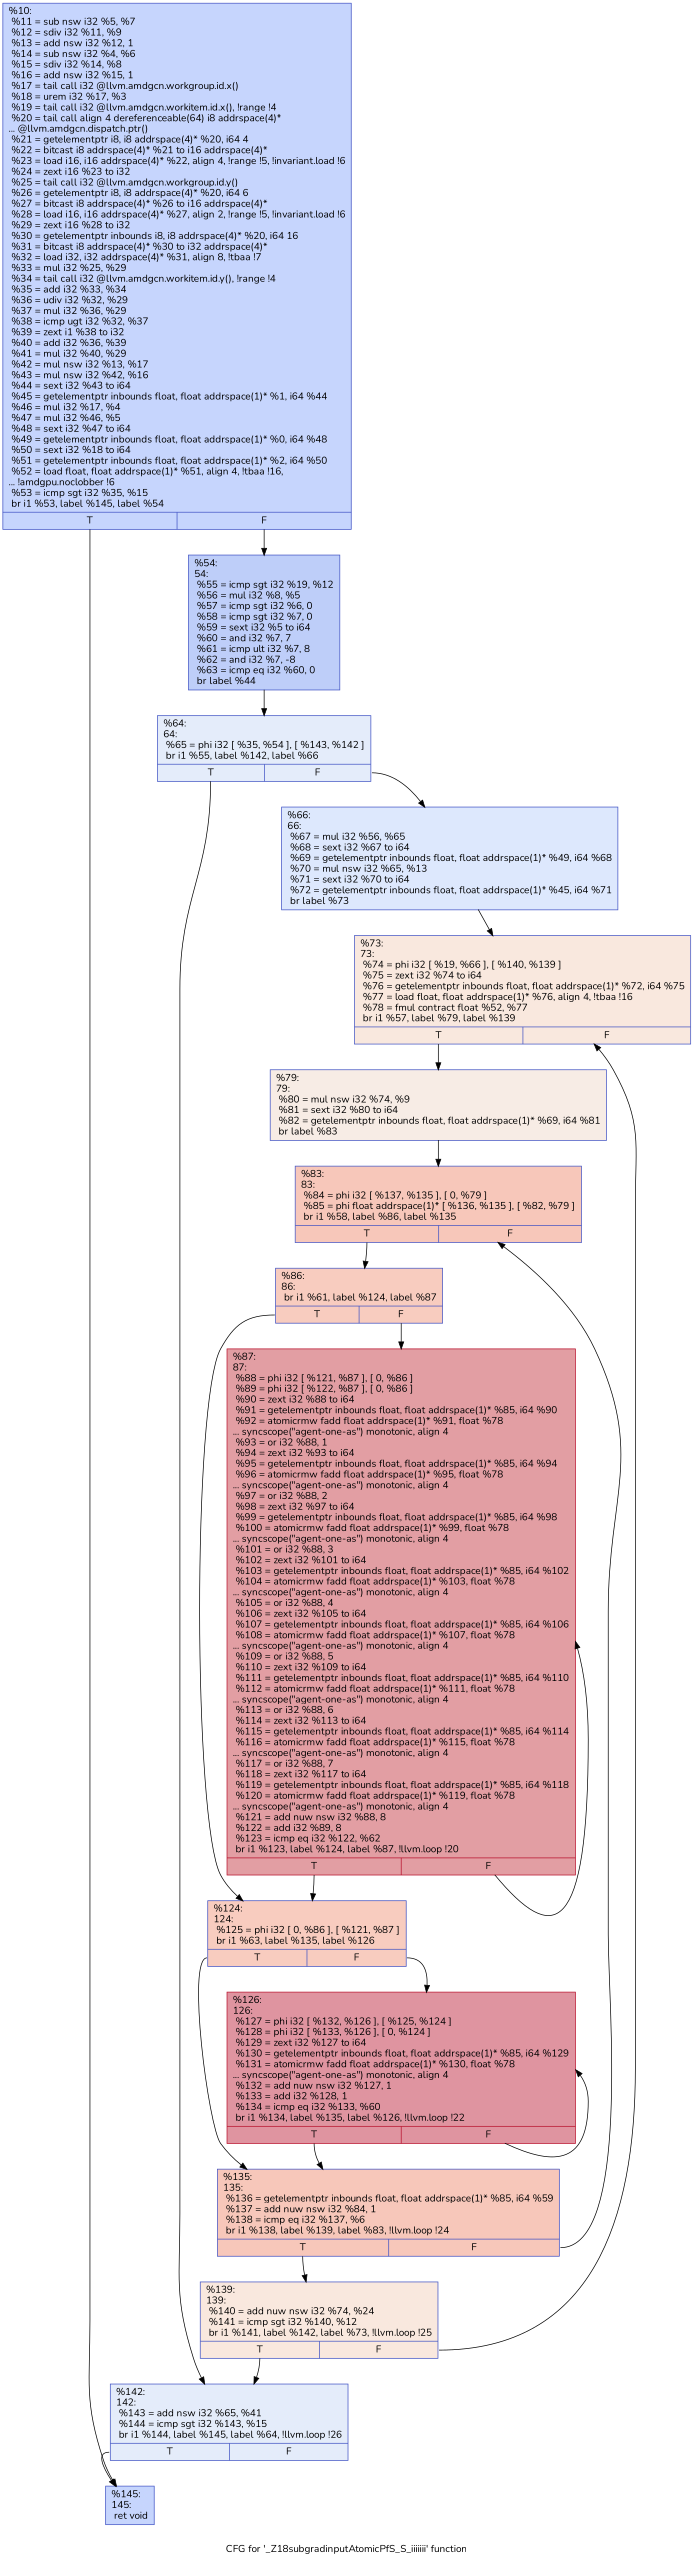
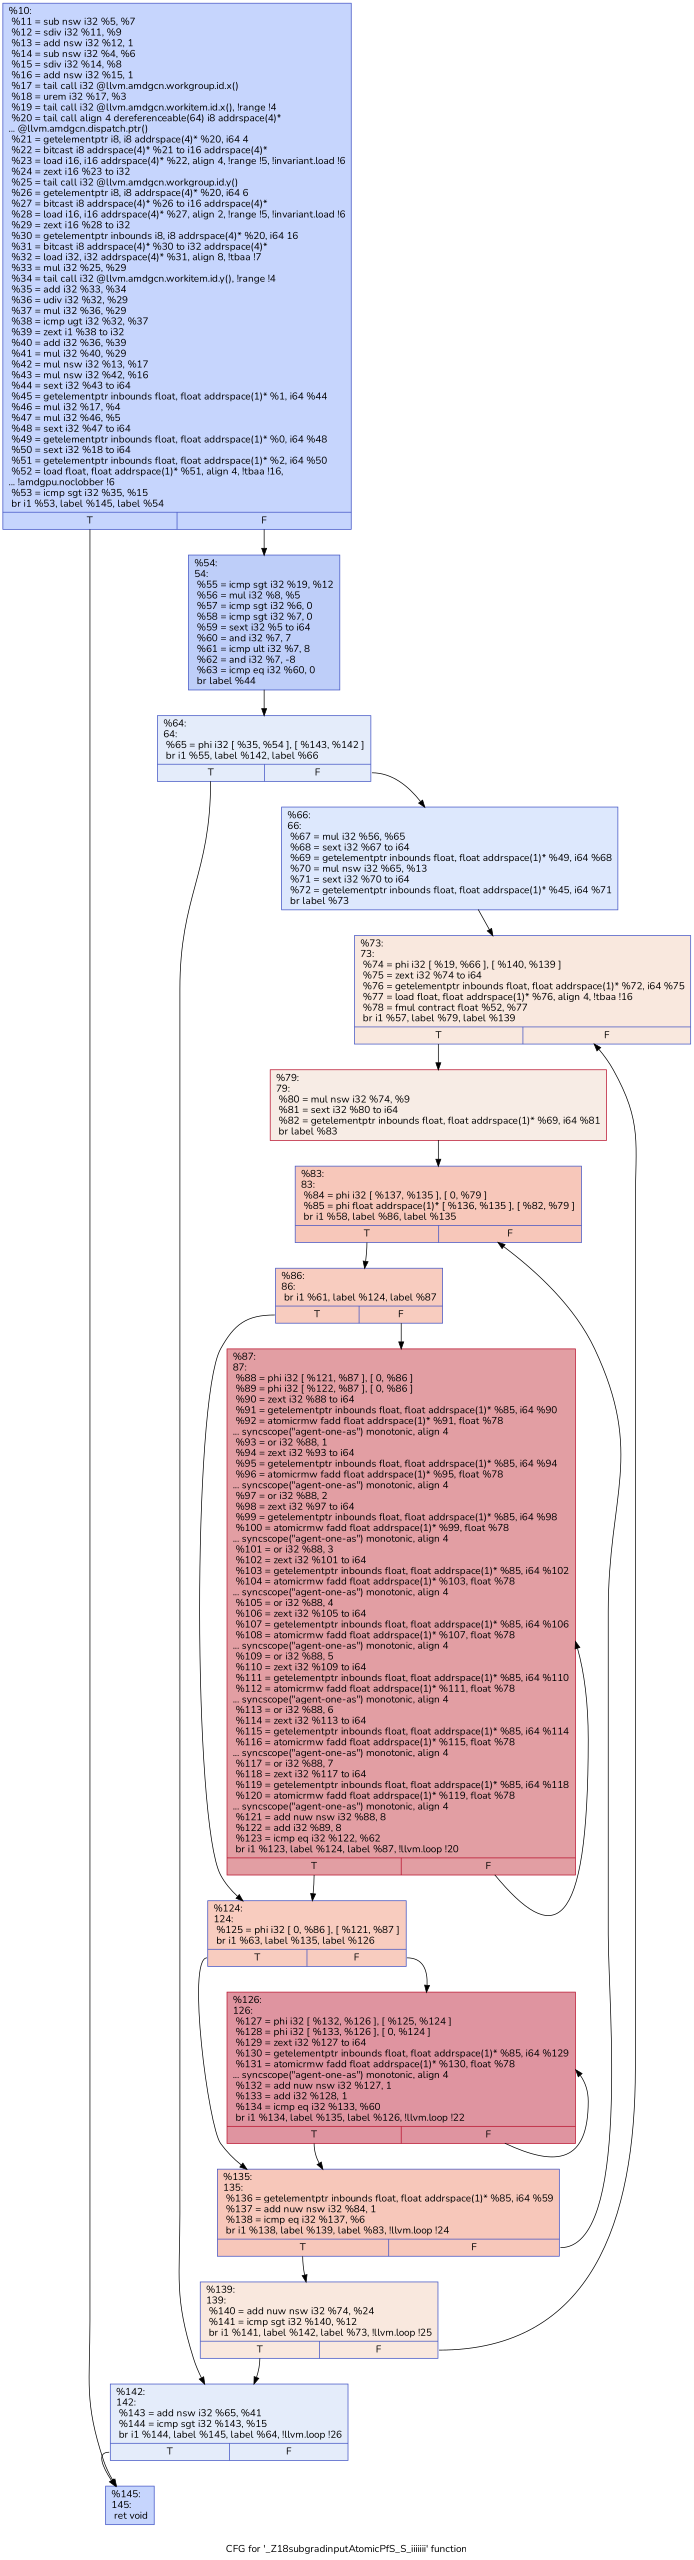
node "%79:": color #3d50c3ff -> #b70d28ff
